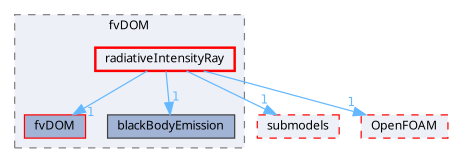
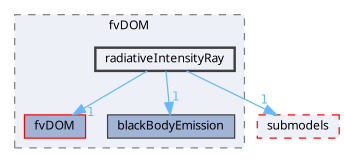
node "radiativeIntensityRay": color red -> grey25
node "OpenFOAM": removed
